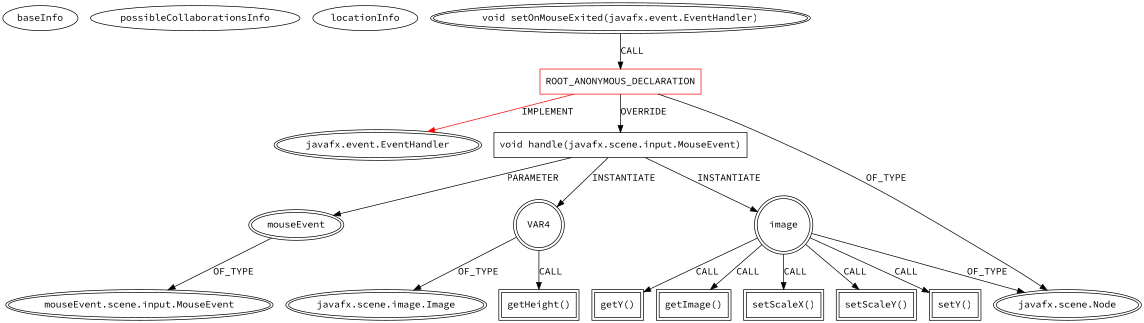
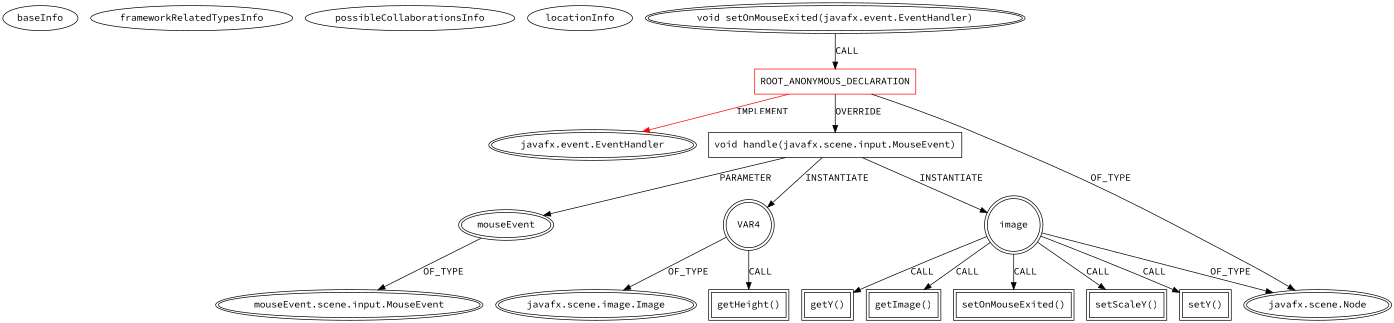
node "frameworkRelatedTypesInfo": added
node "setScaleX()": label "setScaleX()" -> "setOnMouseExited()"
